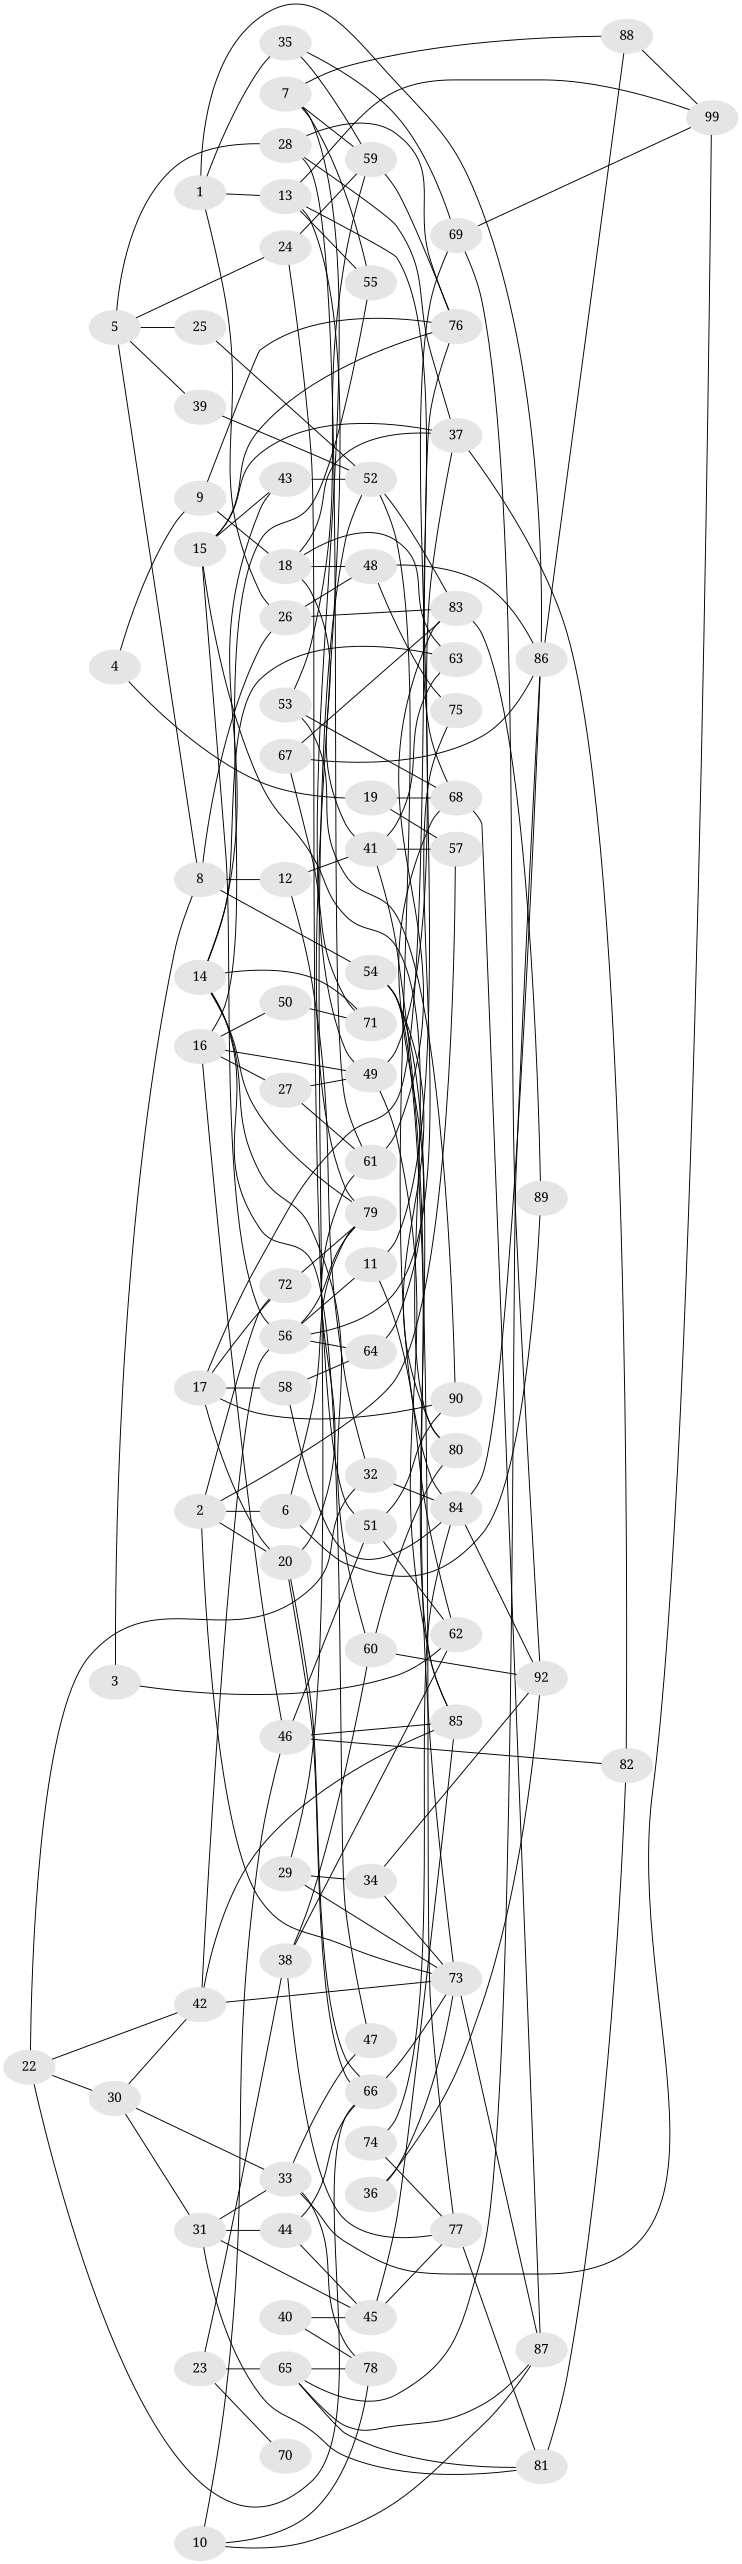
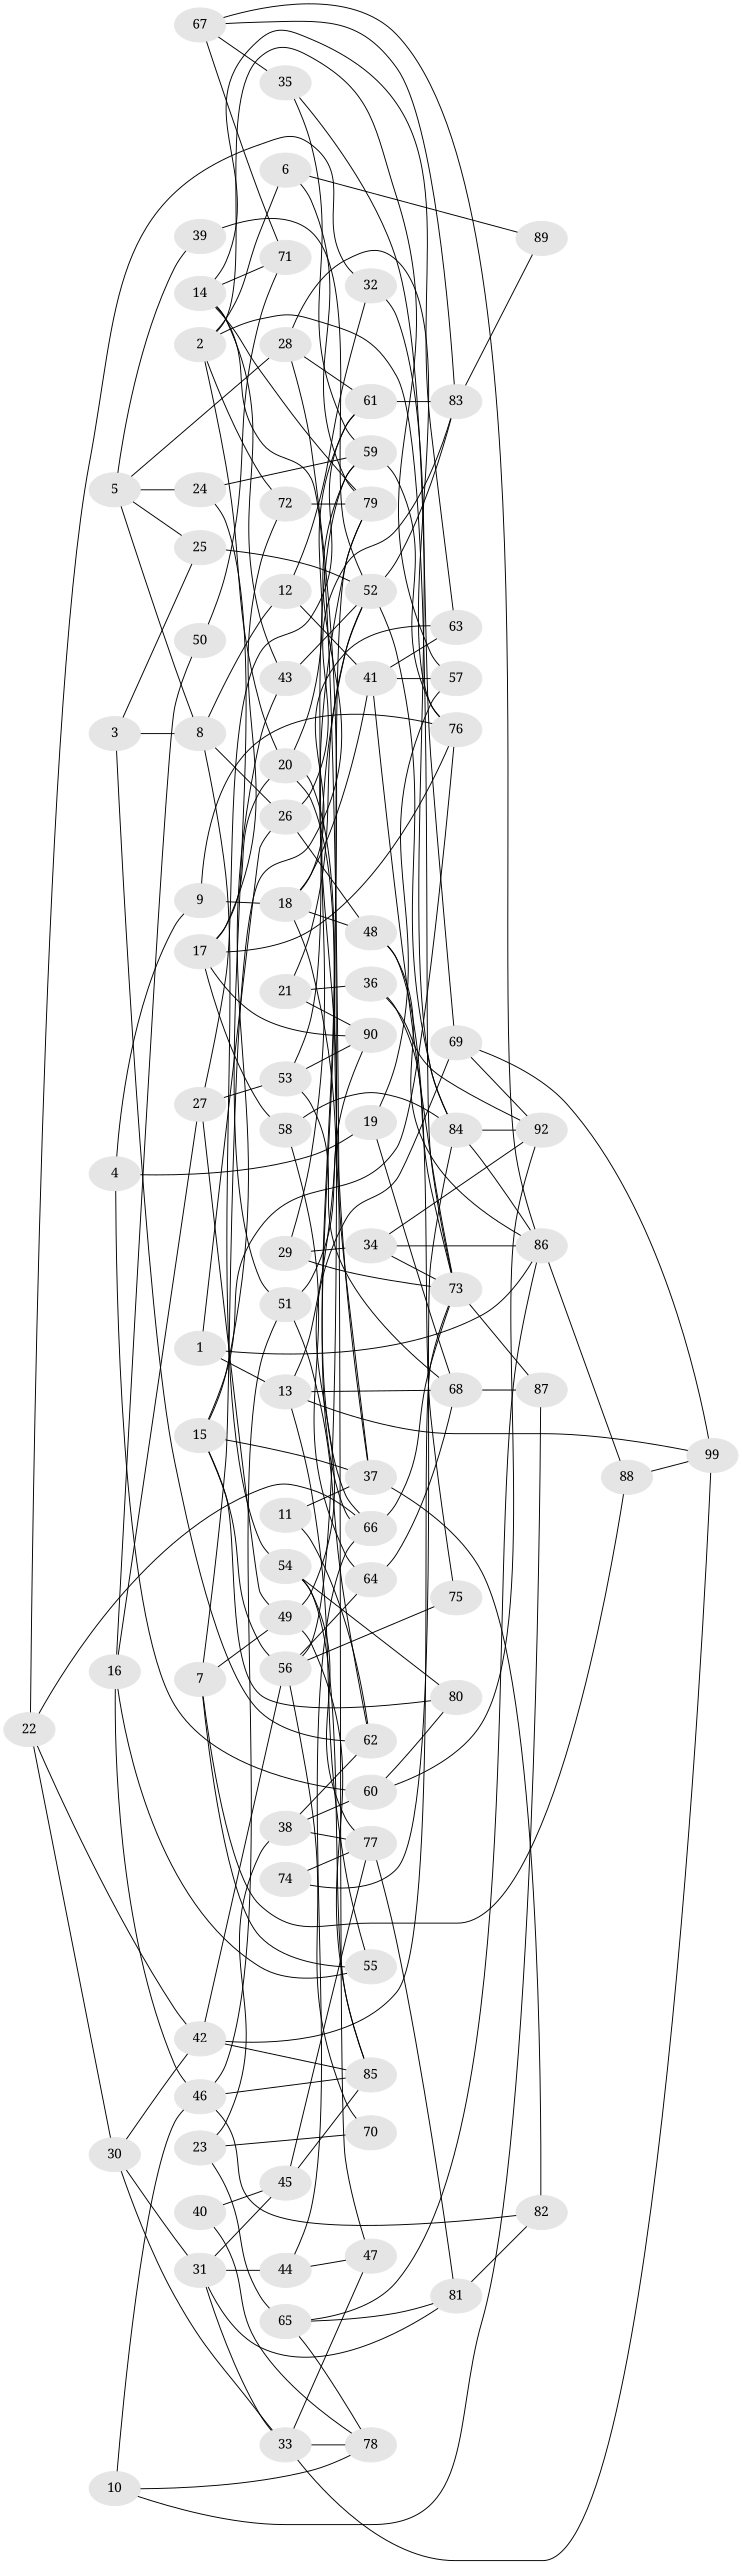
edge "35" -- "1": now "35" -- "67"
edge "25" -- "3": added
node "21": added
edge "16" -- "49": removed
edge "53" -- "27": added
edge "14" -- "60": now "4" -- "60"
edge "34" -- "86": added
edge "11" -- "56": now "70" -- "56"
edge "44" -- "45": now "44" -- "47"
edge "87" -- "65": removed
